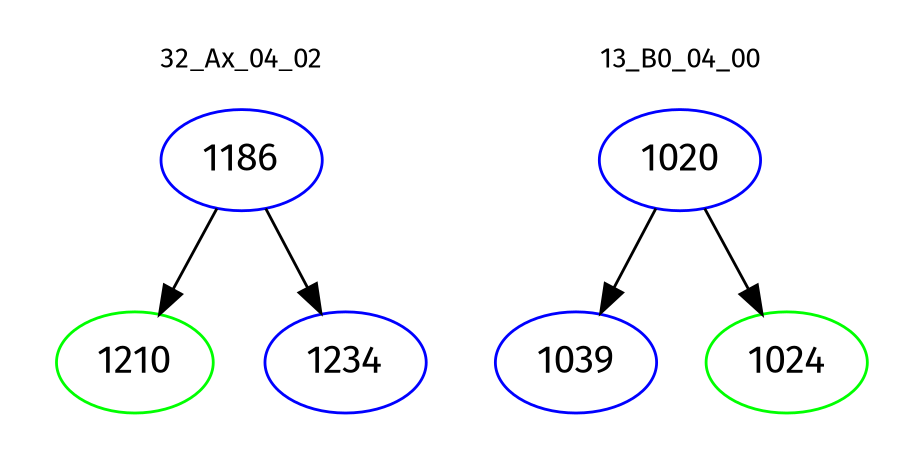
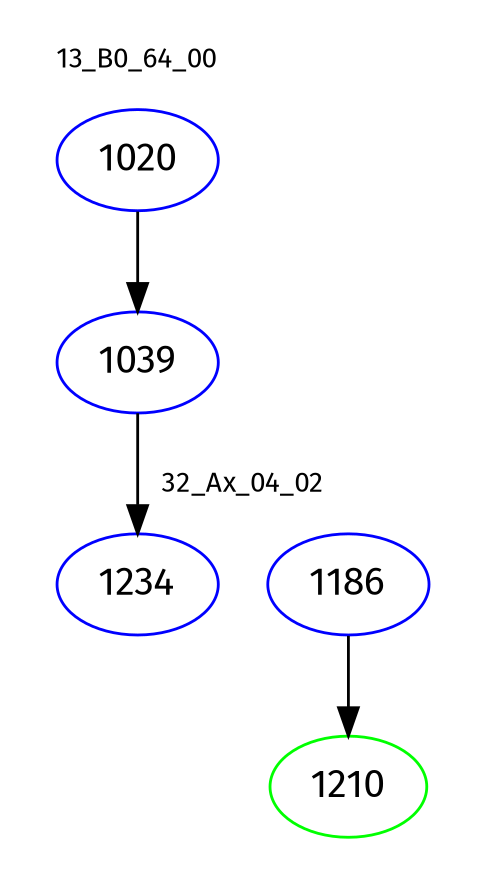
cluster "13_B0_04_00": label "13_B0_04_00" -> "13_B0_64_00"
edge "1186" -> "1234": now "1039" -> "1234"
node "1024": removed
